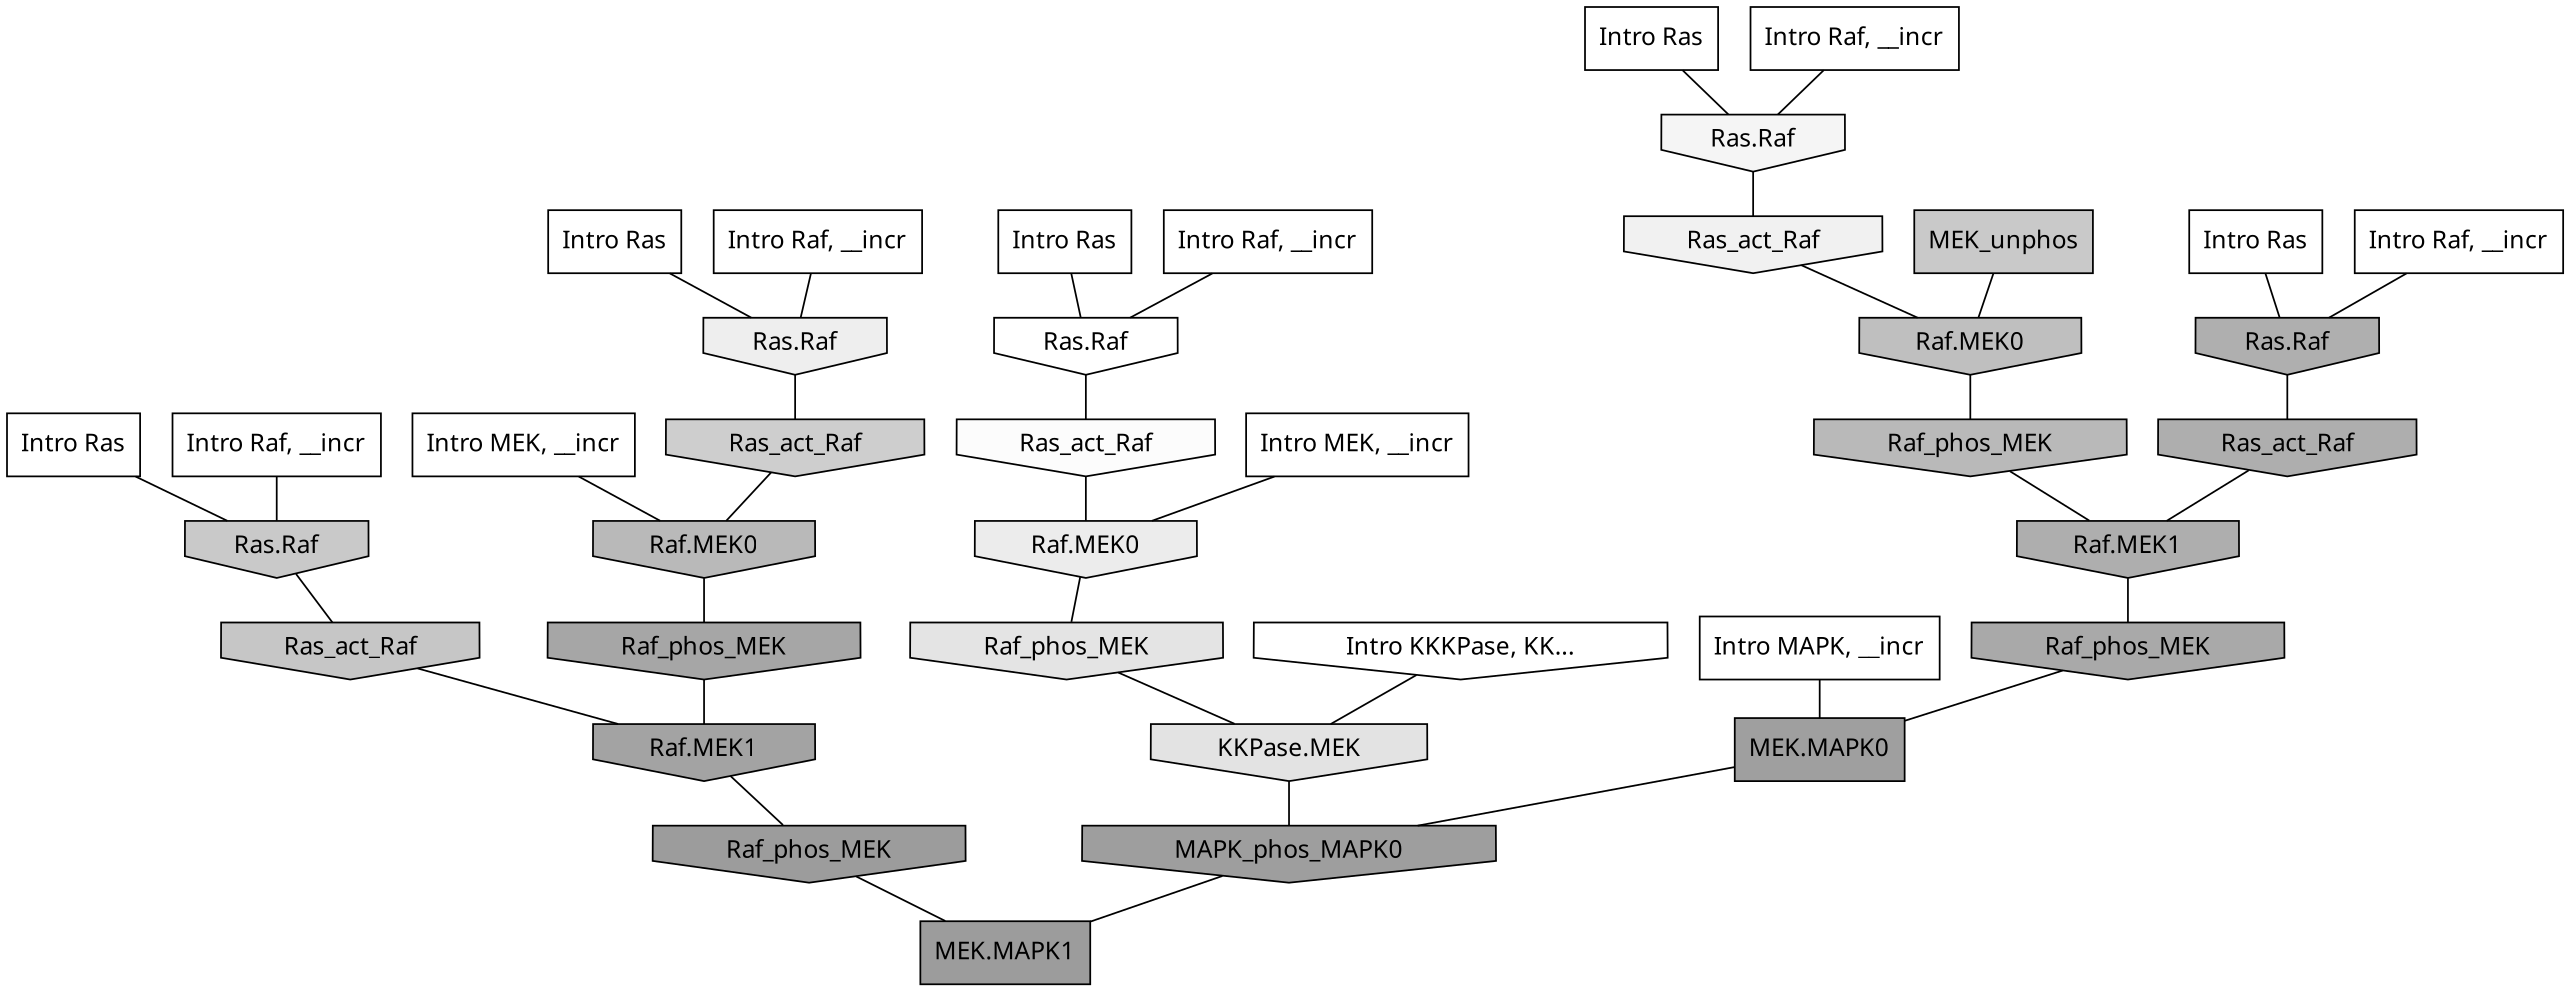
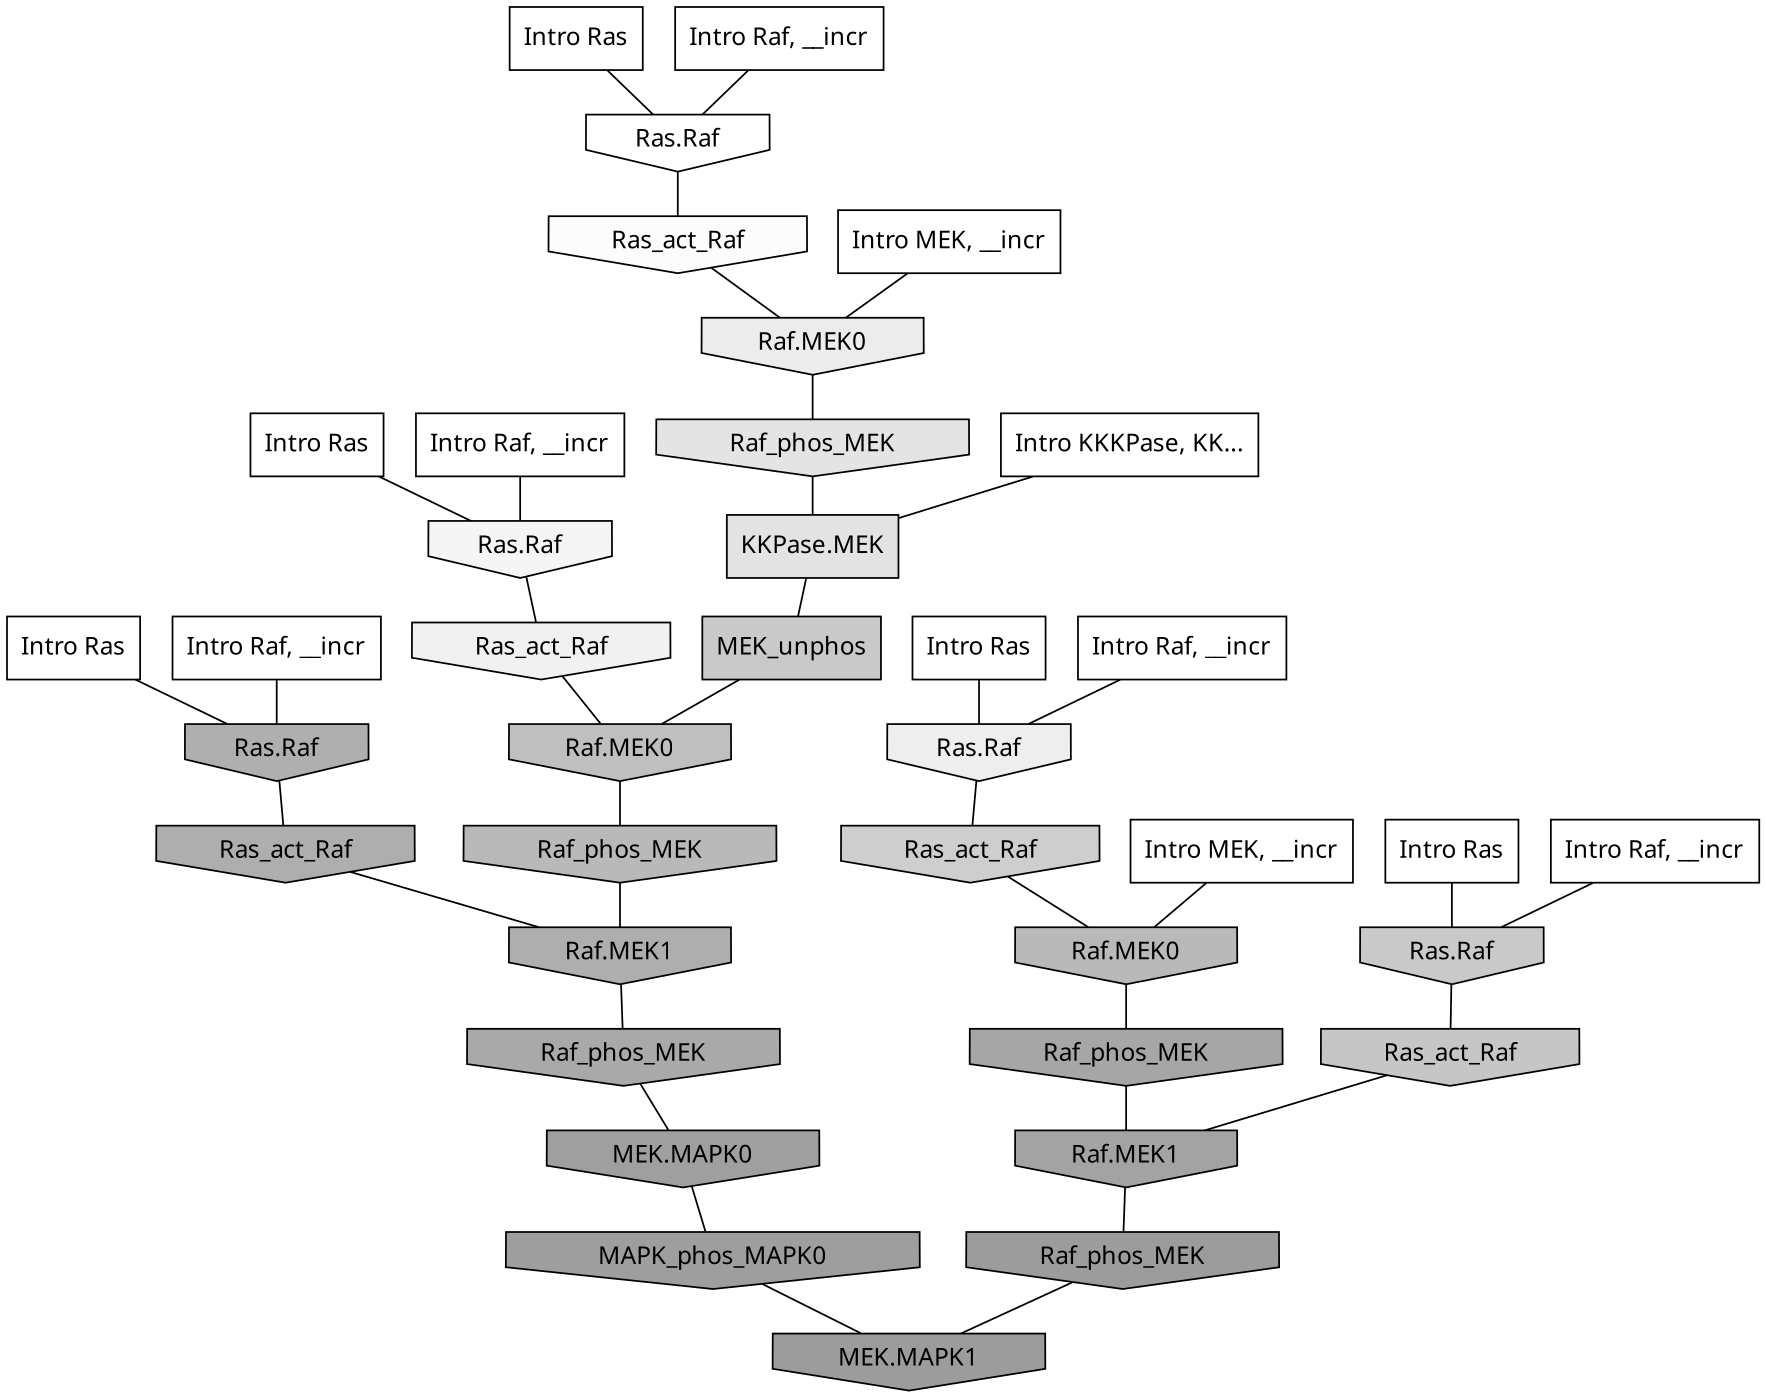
node "Intro KKKPase, KK...": shape invhouse -> box
node "Intro MAPK, __incr": removed
node "KKPase.MEK": shape invhouse -> box
node "MEK.MAPK0": shape box -> invhouse
edge "KKPase.MEK" -- "MAPK_phos_MAPK0": now "KKPase.MEK" -- "MEK_unphos"
node "MEK.MAPK1": shape box -> invhouse
